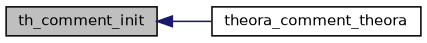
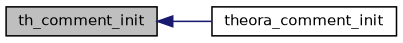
node "theora_comment_theora": label "theora_comment_theora" -> "theora_comment_init"
